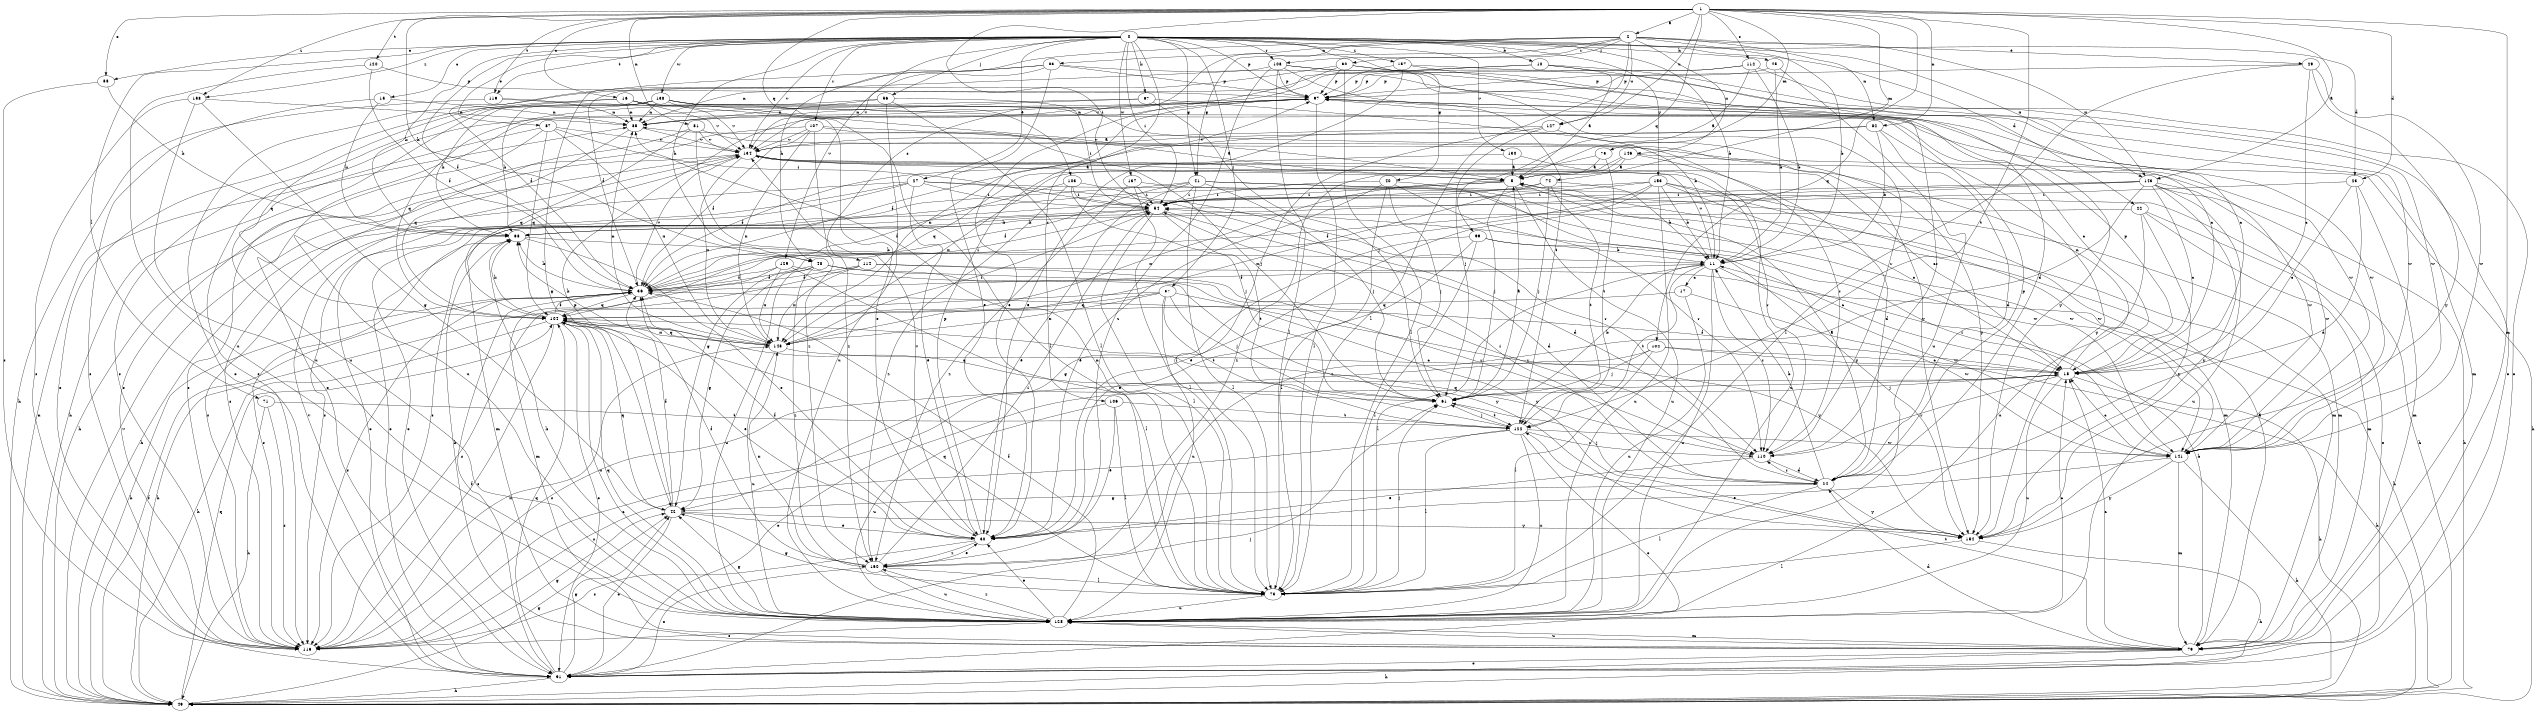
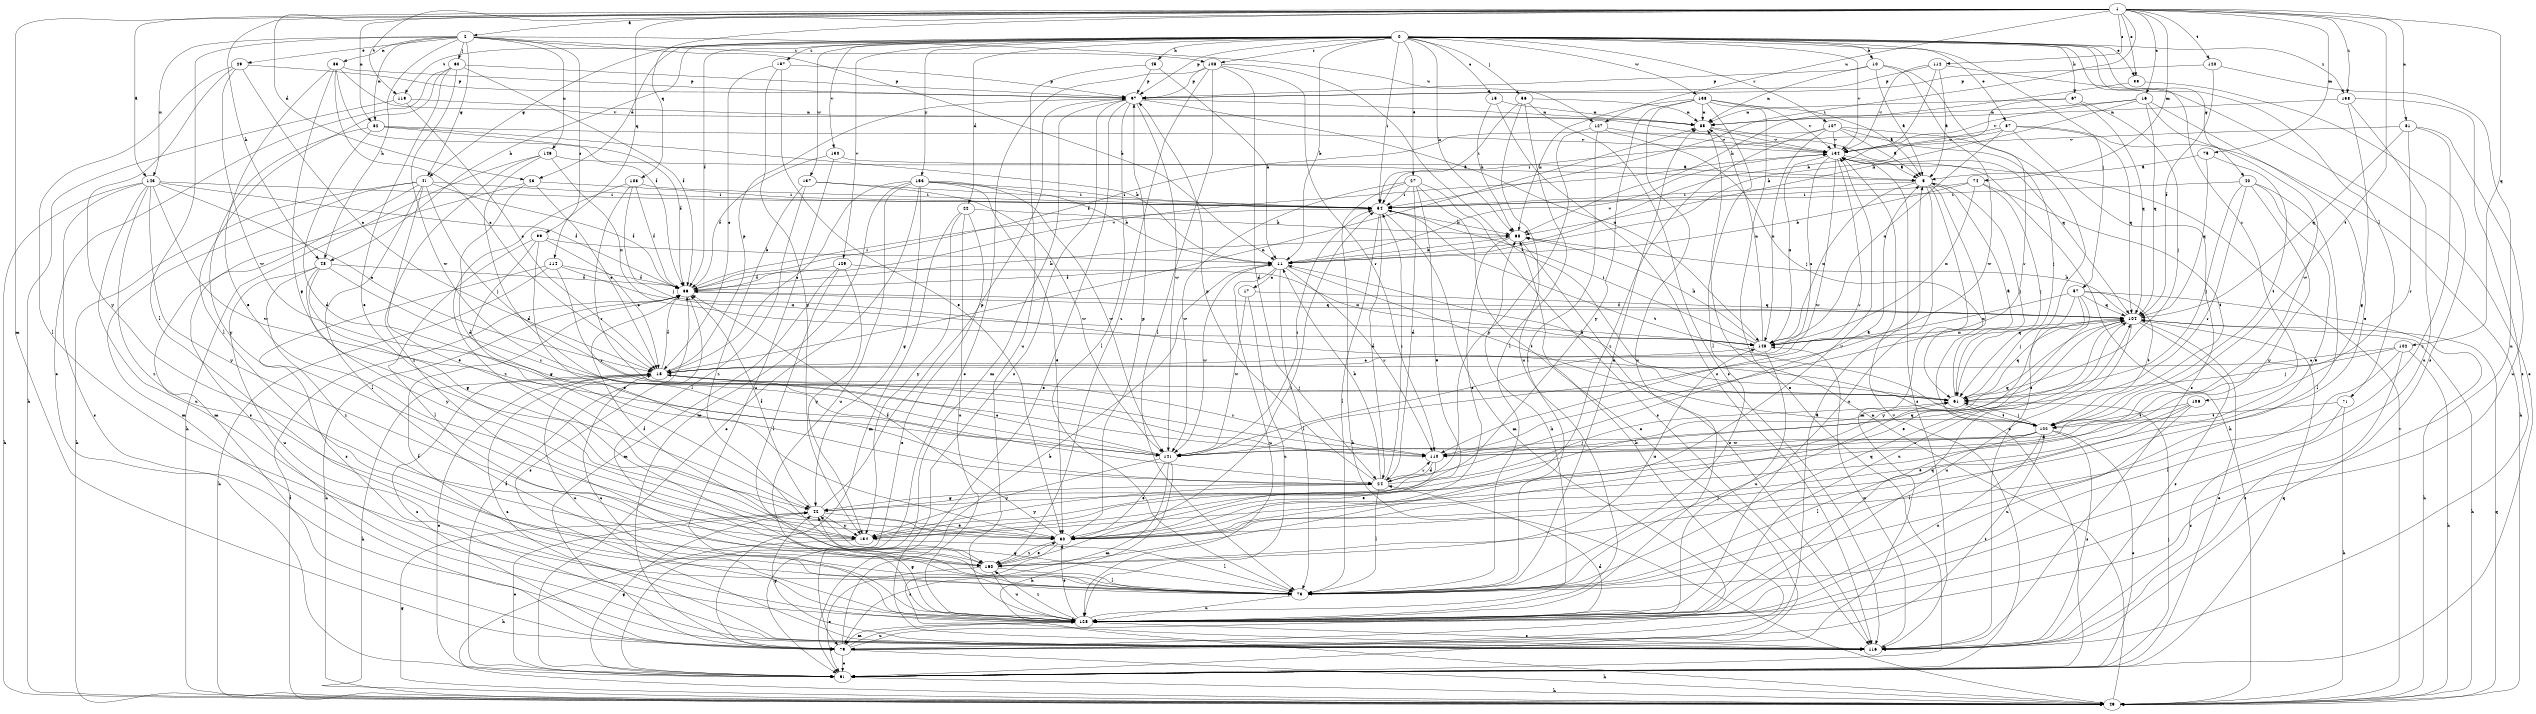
edge "0" -> "143": removed, label "x"
edge "120" -> "36": now "120" -> "104"
